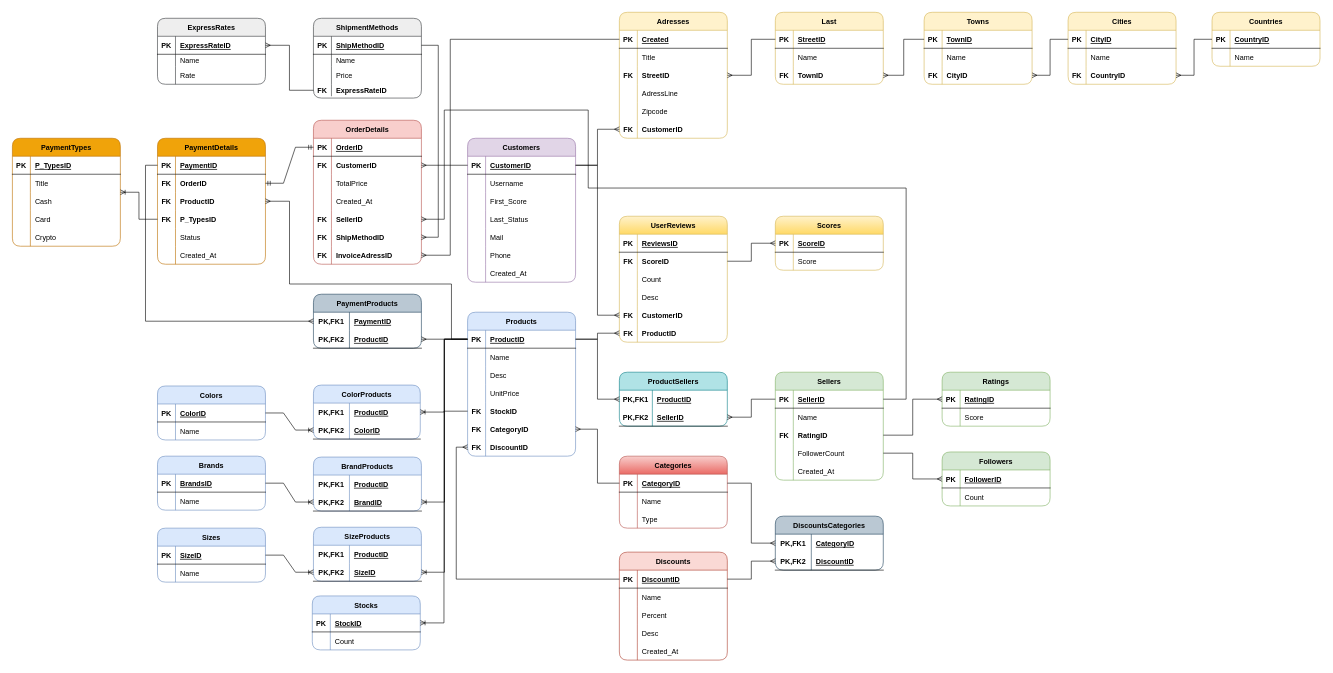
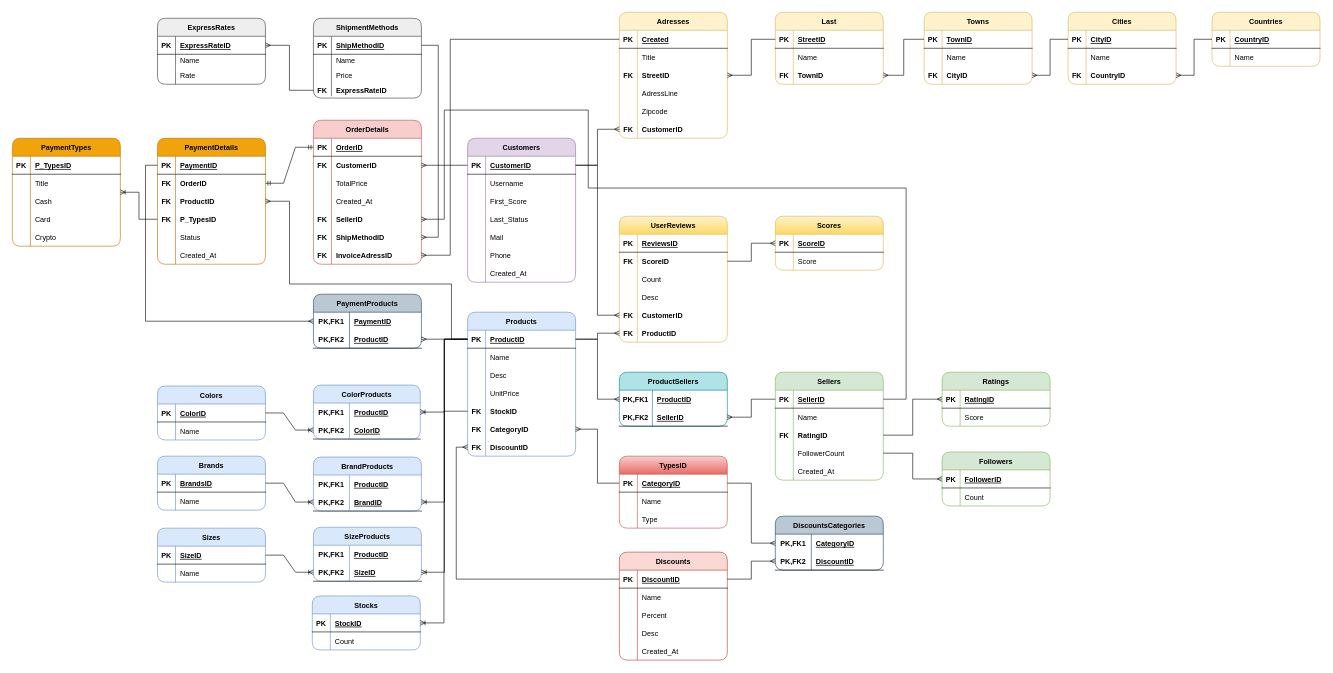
node "Categories": label "Categories" -> "TypesID"
